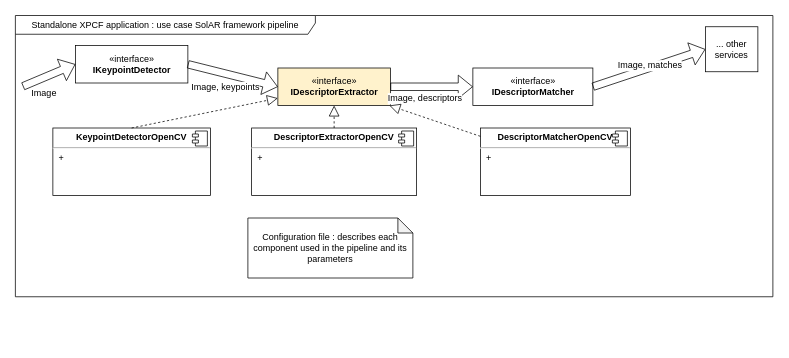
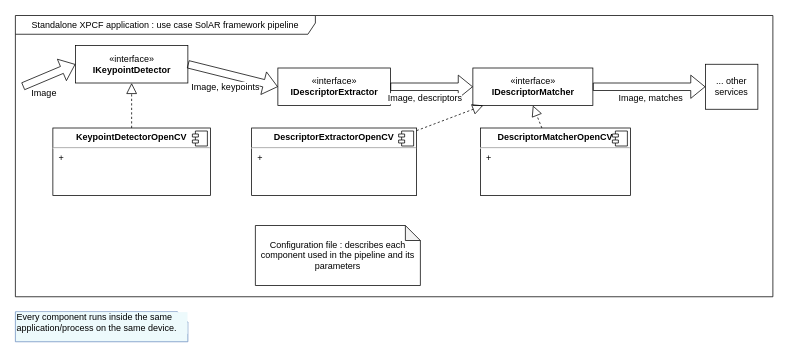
node "... other services": moved (732, 49) -> (732, 87)
node "«interface» IDescriptorExtractor": fillcolor #fff2cc -> #ffffff
edge "KeypointDetectorOpenCV +" -> "«interface» IDescriptorExtractor": now "KeypointDetectorOpenCV +" -> "«interface» IKeypointDetector"
edge "DescriptorExtractorOpenCV +" -> "«interface» IDescriptorExtractor": now "DescriptorExtractorOpenCV +" -> "«interface» IDescriptorMatcher"
edge "DescriptorMatcherOpenCV +" -> "«interface» IDescriptorExtractor": now "DescriptorMatcherOpenCV +" -> "«interface» IDescriptorMatcher"
node "Configuration file : describes each component used in the pipeline and its parameters": moved (330, 248) -> (338, 255)
node "Every component runs inside the same application/process on the same device.": added
